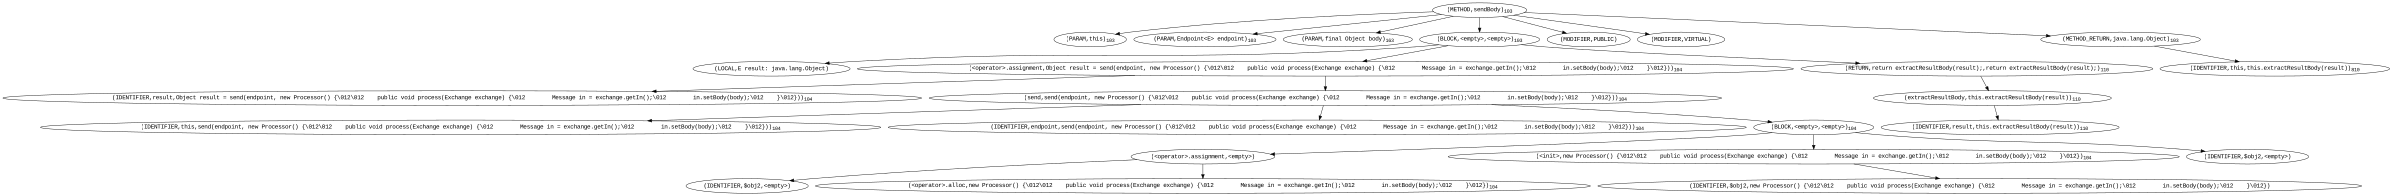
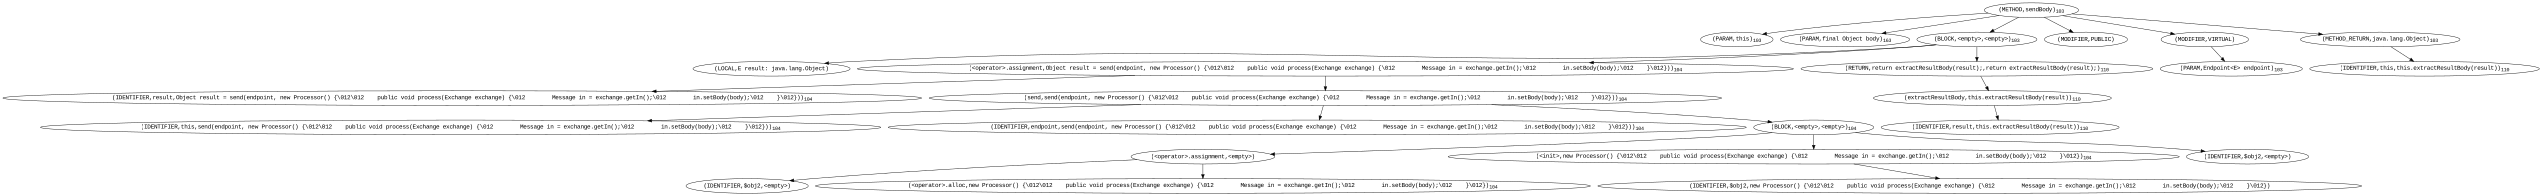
edge "(METHOD,sendBody)" -> "(PARAM,Endpoint<E> endpoint)": now "(MODIFIER,VIRTUAL)" -> "(PARAM,Endpoint<E> endpoint)"
node "(IDENTIFIER,this,this.extractResultBody(result))": text "810" -> "110"
